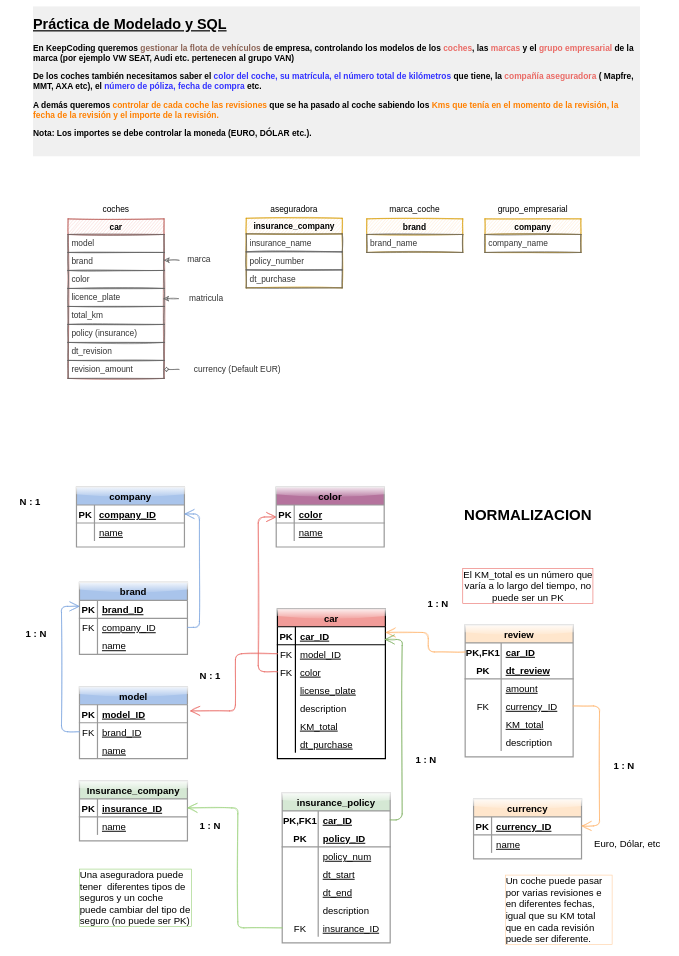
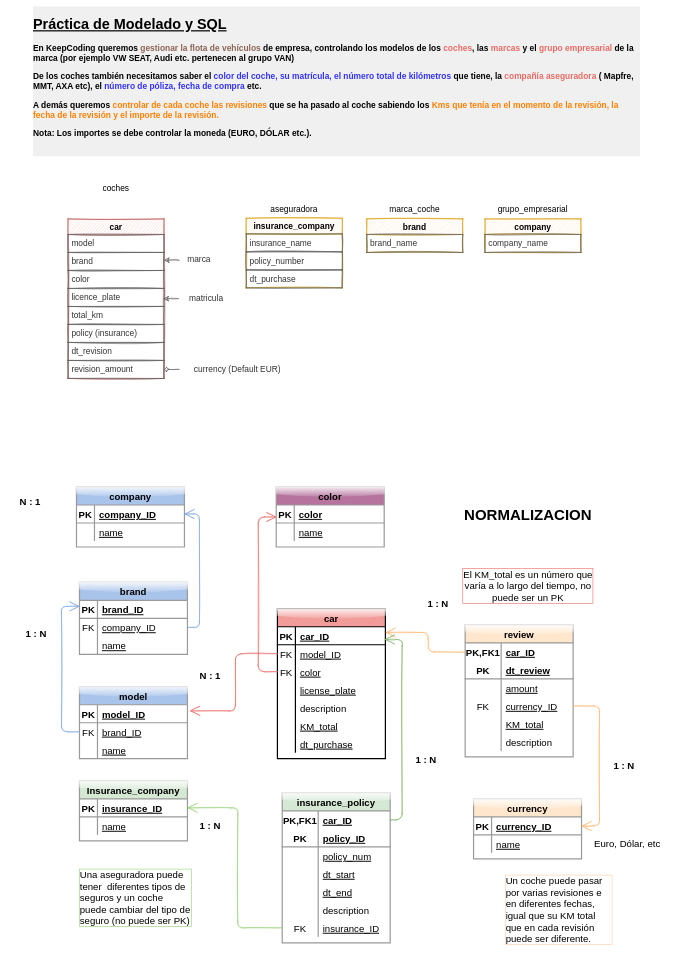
node "coches": moved (116, 209) -> (116, 188)
